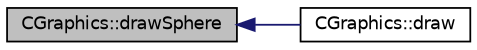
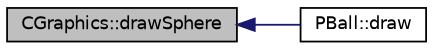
node "CGraphics::draw": label "CGraphics::draw" -> "PBall::draw"
